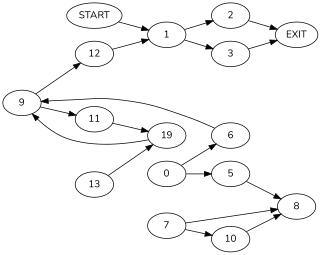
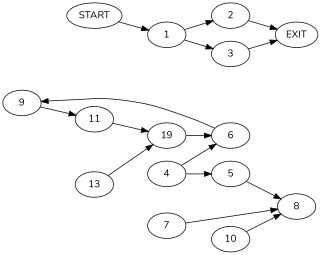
node "12": removed
edge "19" -> "9": now "19" -> "6"
node "0": label "0" -> "4"
edge "7" -> "10": removed
